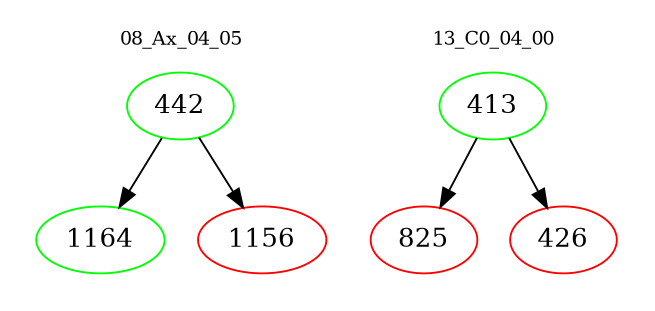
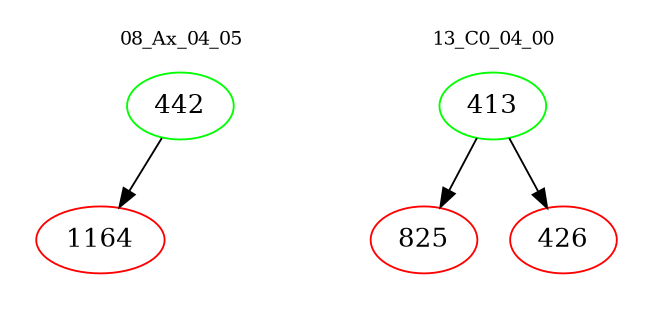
node "1164": color green -> red
node "1156": removed
